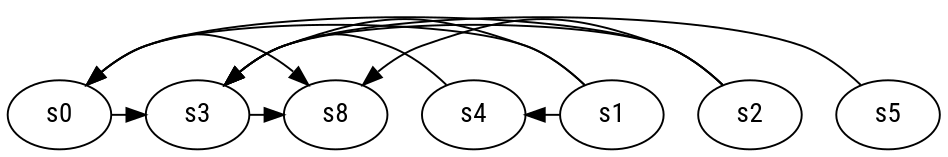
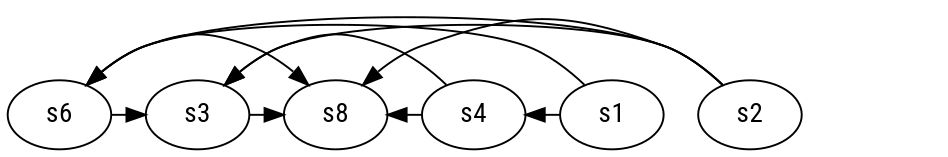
edge "s1" -> "s3": removed
node "s0": label "s0" -> "s6"
edge "s4" -> "s8": added
node "s5": removed
